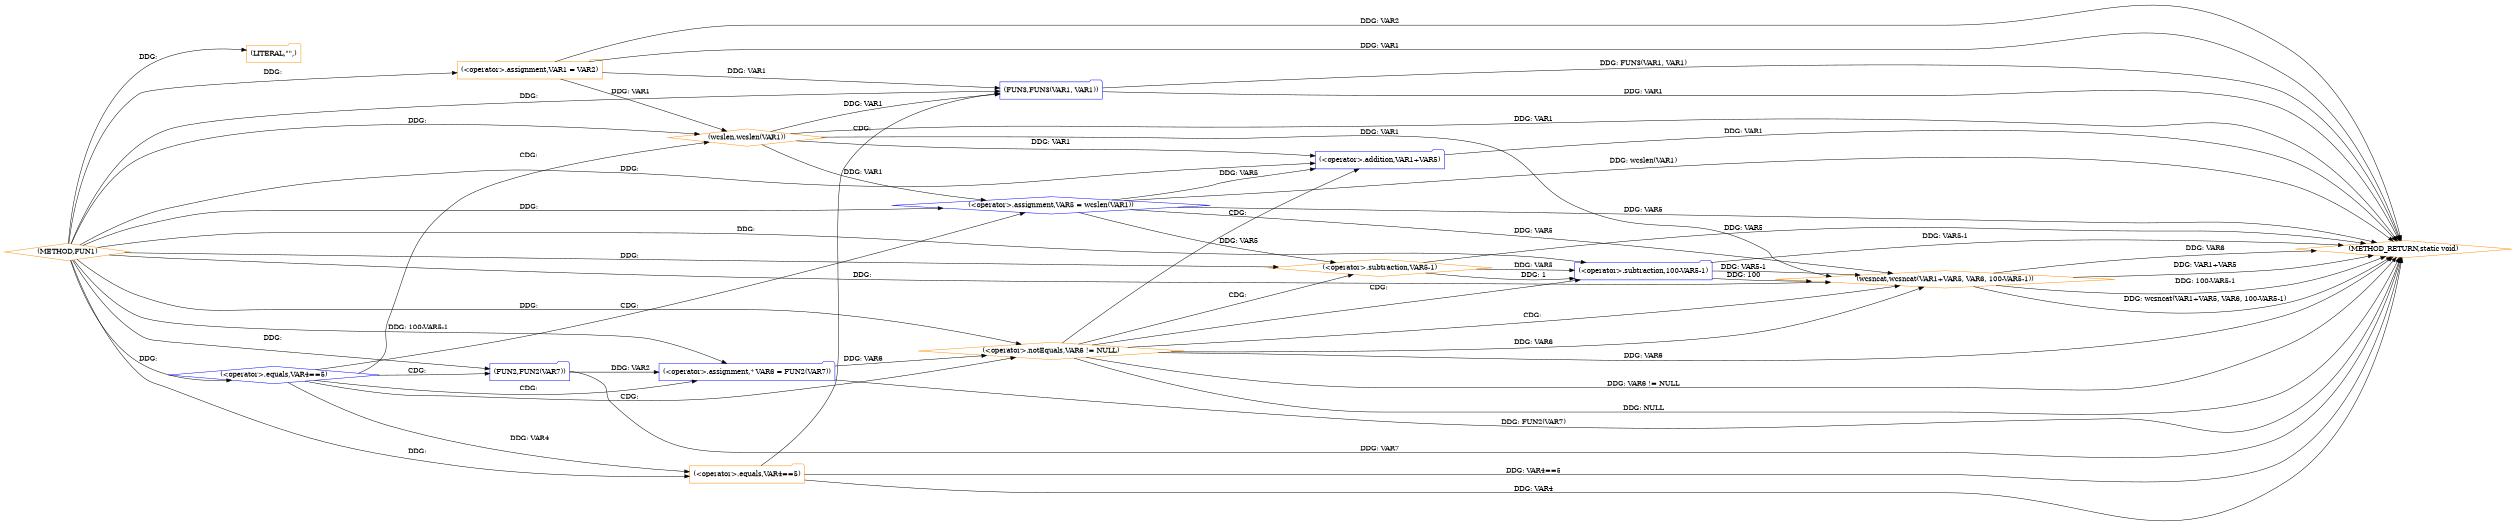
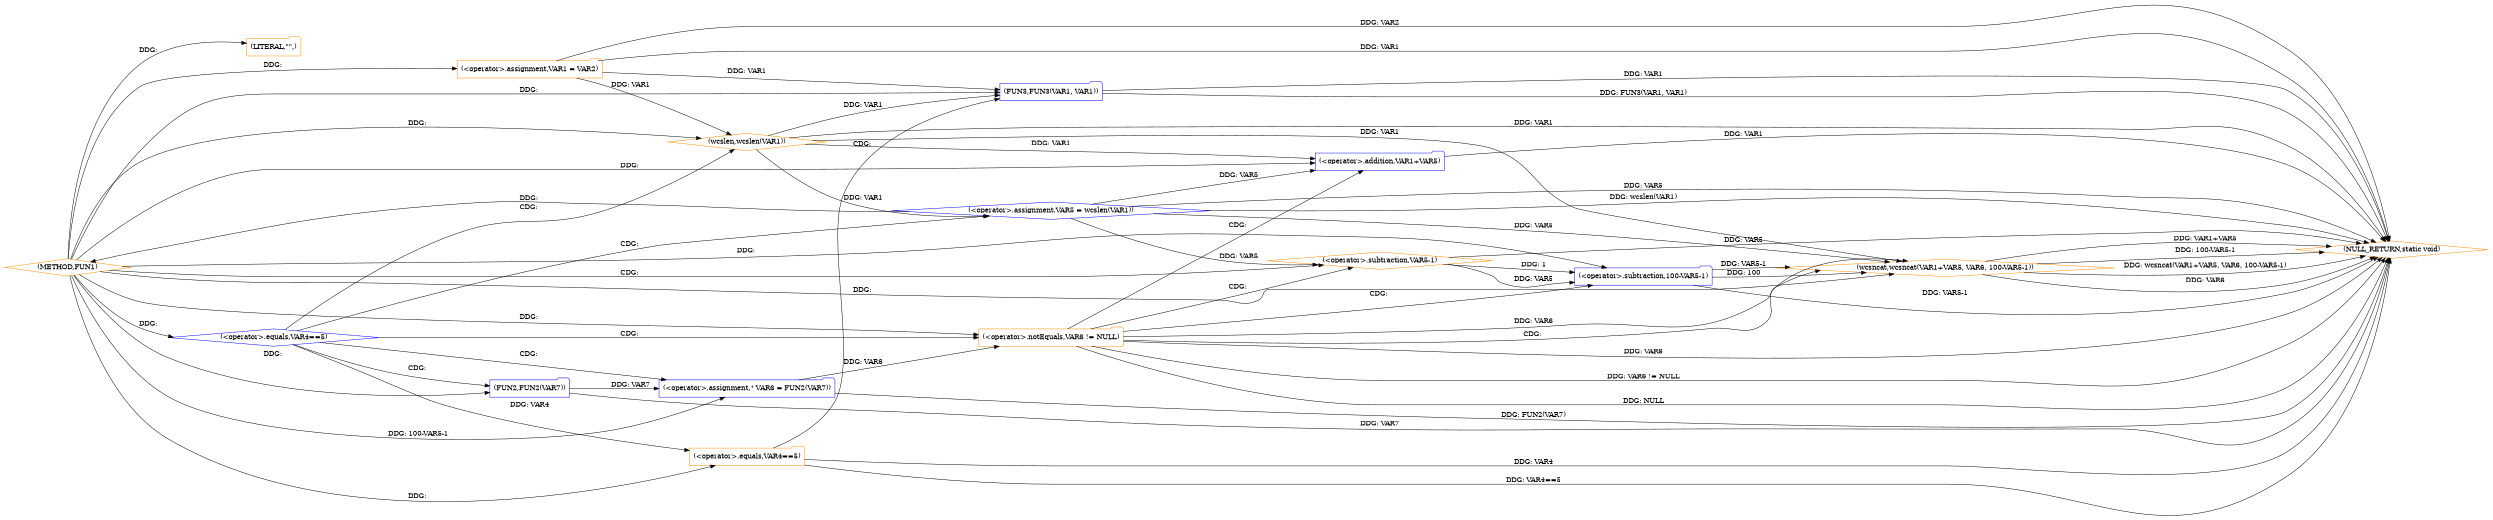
edge "(METHOD,FUN1)" -> "(<operator>.assignment,VAR5 = wcslen(VAR1))": reversed
node "(METHOD_RETURN,static void)": label "(METHOD_RETURN,static void)" -> "(NULL_RETURN,static void)"
edge "(METHOD,FUN1)" -> "(<operator>.subtraction,VAR5-1)": label "DDG: " -> "CDG: "
node "(<operator>.notEquals,VAR6 != NULL)": shape diamond -> folder
edge "(FUN2,FUN2(VAR7))" -> "(<operator>.assignment,* VAR6 = FUN2(VAR7))": label "DDG: VAR2" -> "DDG: VAR7"
